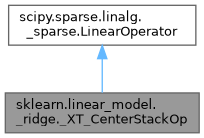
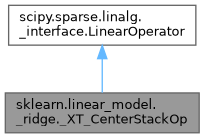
node "scipy.sparse.linalg. _sparse.LinearOperator": label "scipy.sparse.linalg. _sparse.LinearOperator" -> "scipy.sparse.linalg. _interface.LinearOperator"
